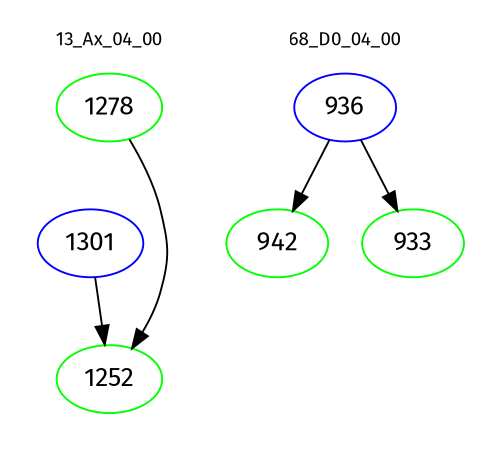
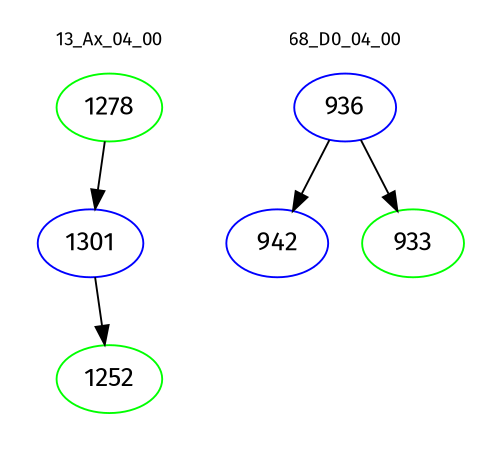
edge "1278" -> "1252": now "1278" -> "1301"
node "942": color green -> blue
